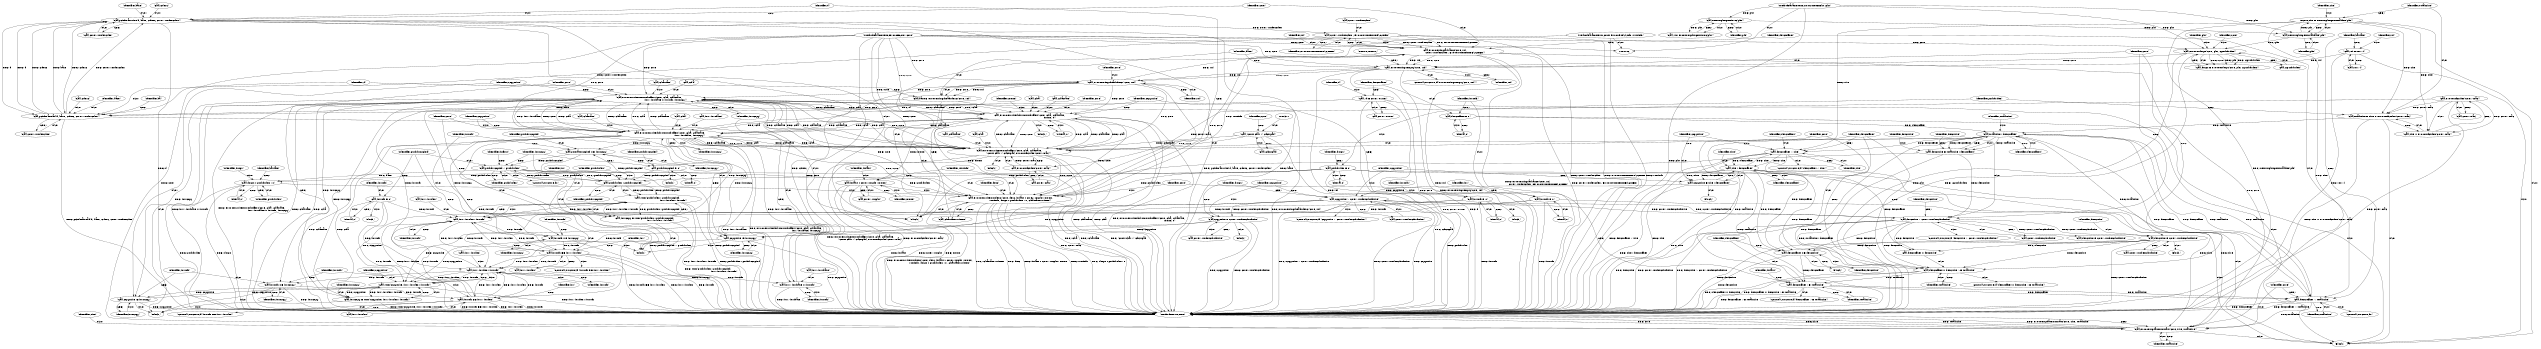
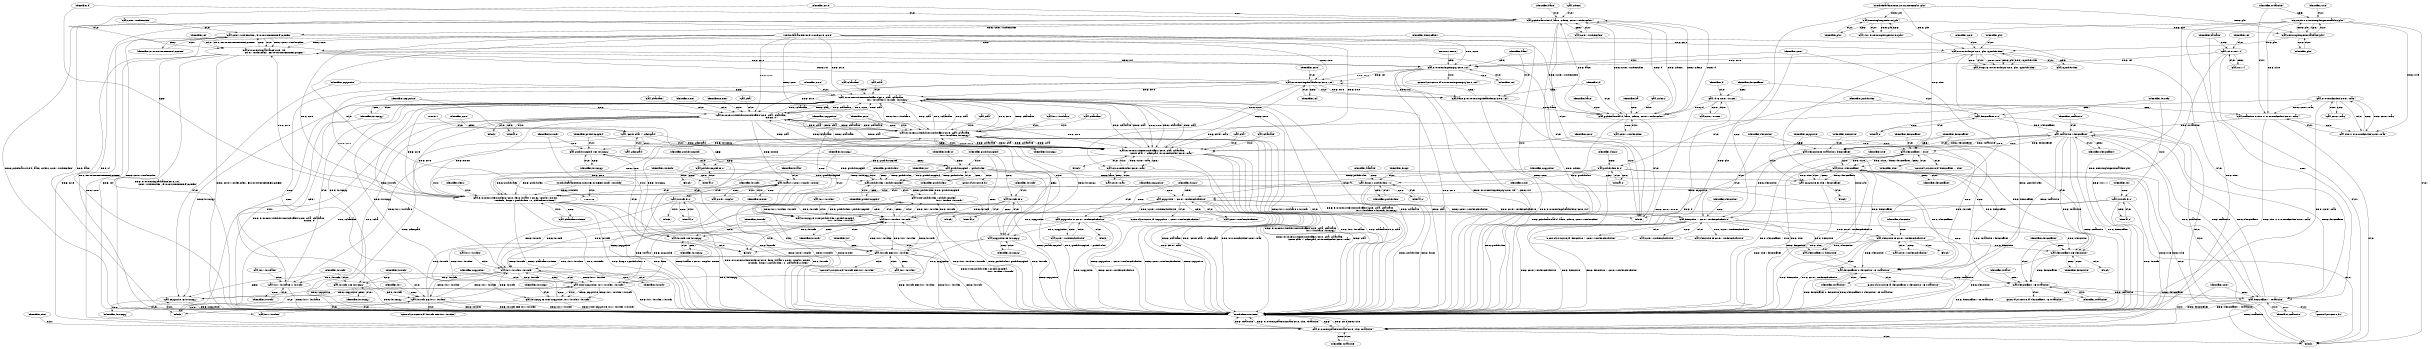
edge "(MethodParameterIn,struct NetRxPkt *pkt)" -> "1000106": removed, label "AST:"
edge "(Call,&bastate.written)" -> "(Call,e1000e_ring_head_descr(core, rxi))": now "(Call,base = e1000e_ring_head_descr(core, rxi))" -> "(Call,e1000e_ring_head_descr(core, rxi))"
node "(Call,ps_stats_copied += iov_copy)": label "(Call,ps_stats_copied += iov_copy)" -> "(Call,ps_hdr_copied += iov_copy)"
edge "(Call,ps_hdr_len - ps_hdr_copied)" -> "(Call,ps_hdr_copied < ps_hdr_len)": label "DDG: ps_hdr_stats" -> "DDG: ps_hdr_len"
